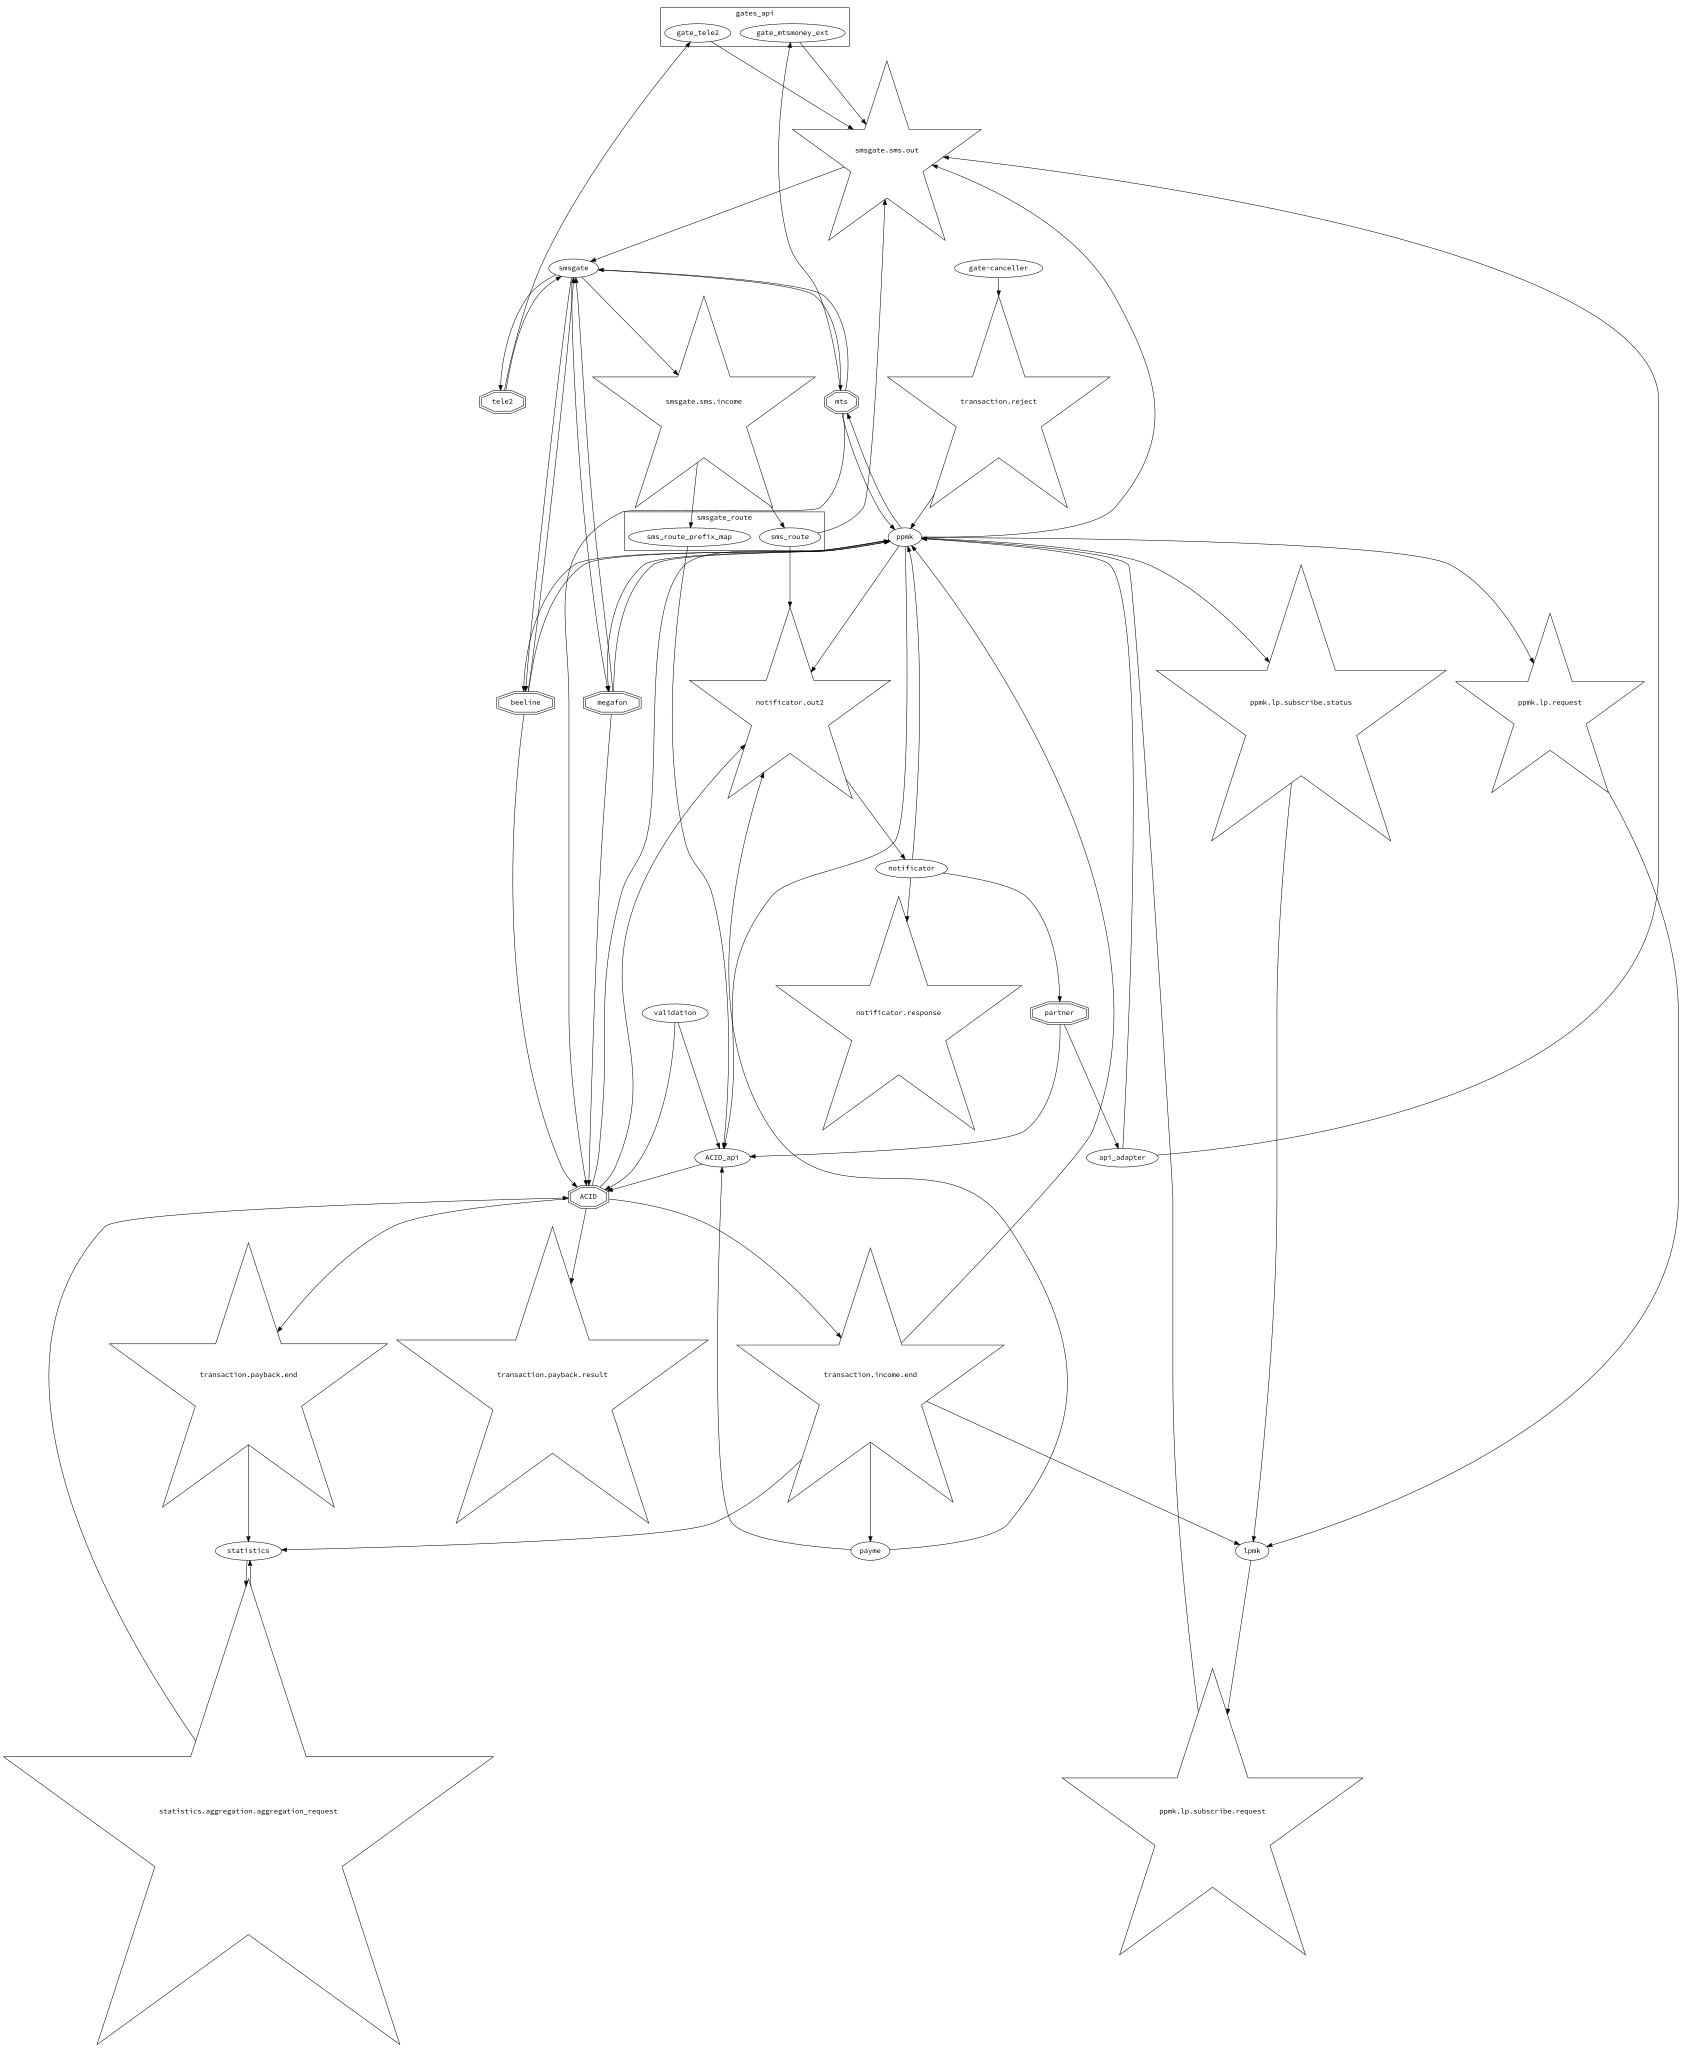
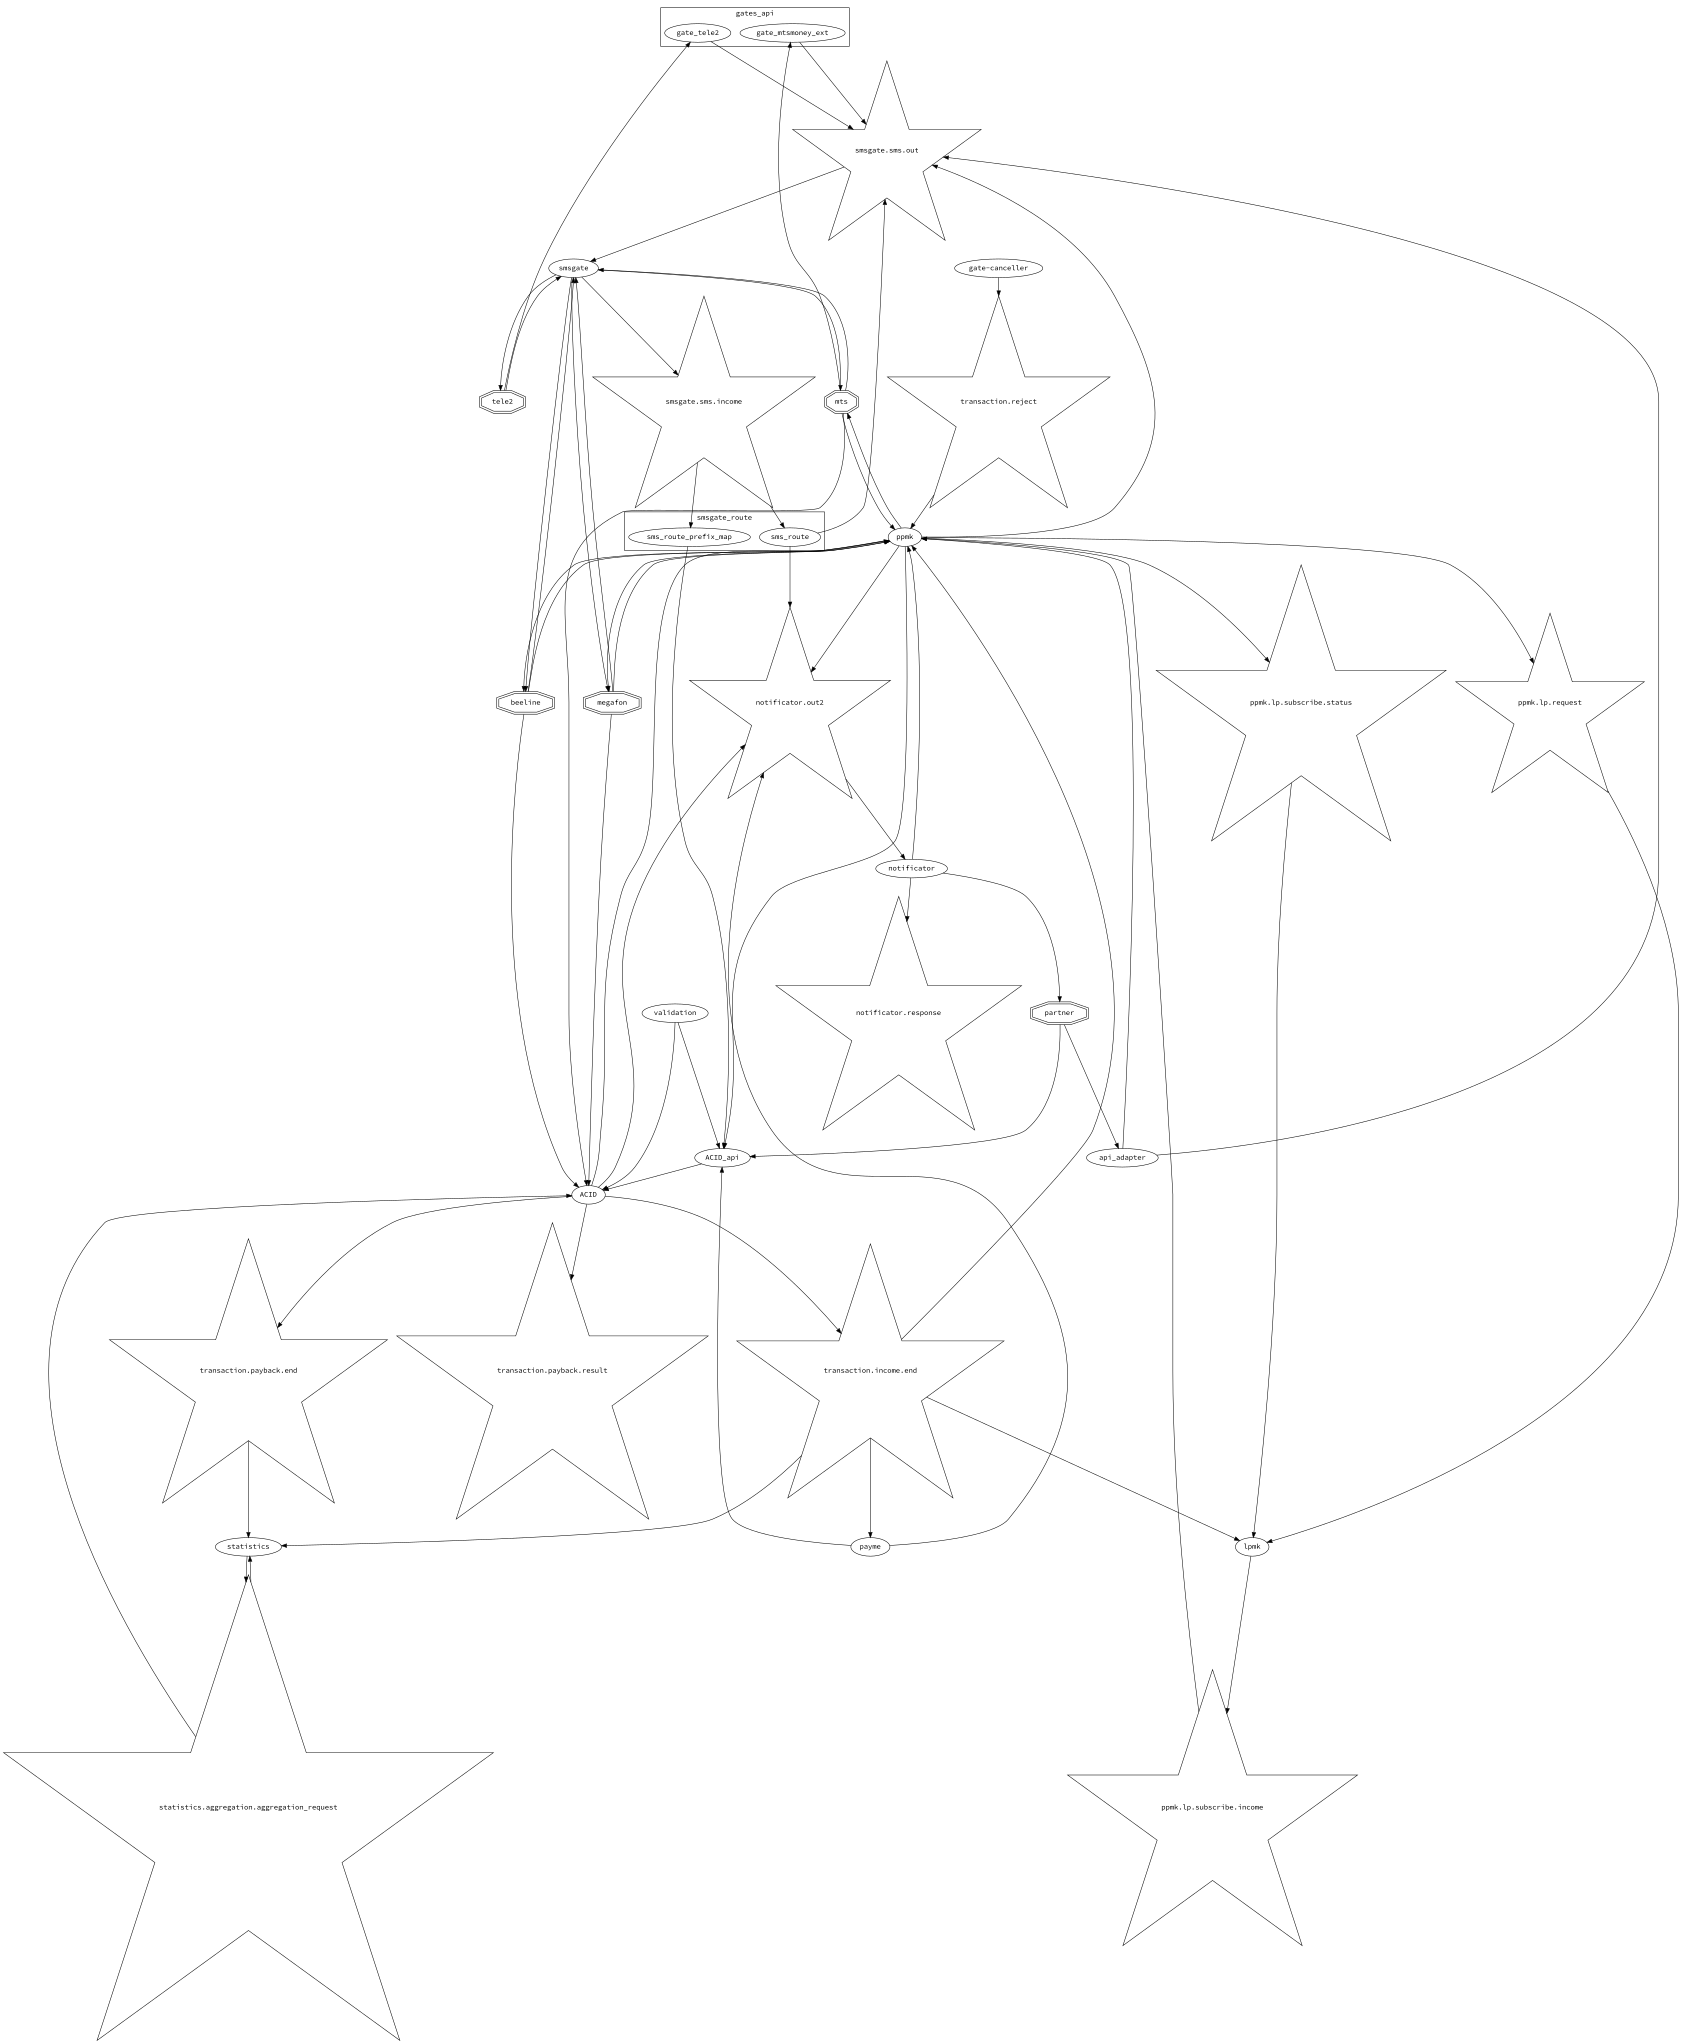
node "ACID": shape doubleoctagon -> ellipse
node "ppmk.lp.subscribe.request": label "ppmk.lp.subscribe.request" -> "ppmk.lp.subscribe.income"
